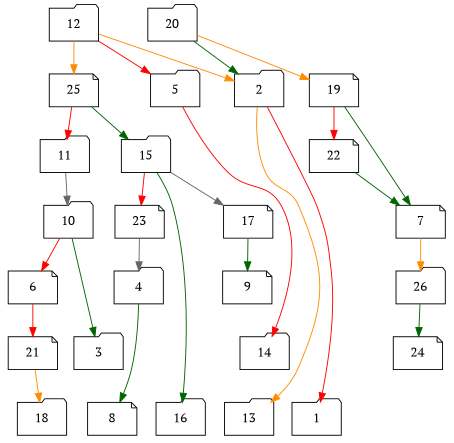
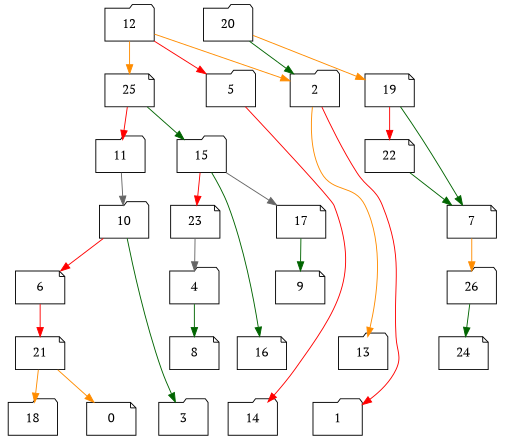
node "0": added
node "16": shape folder -> note
